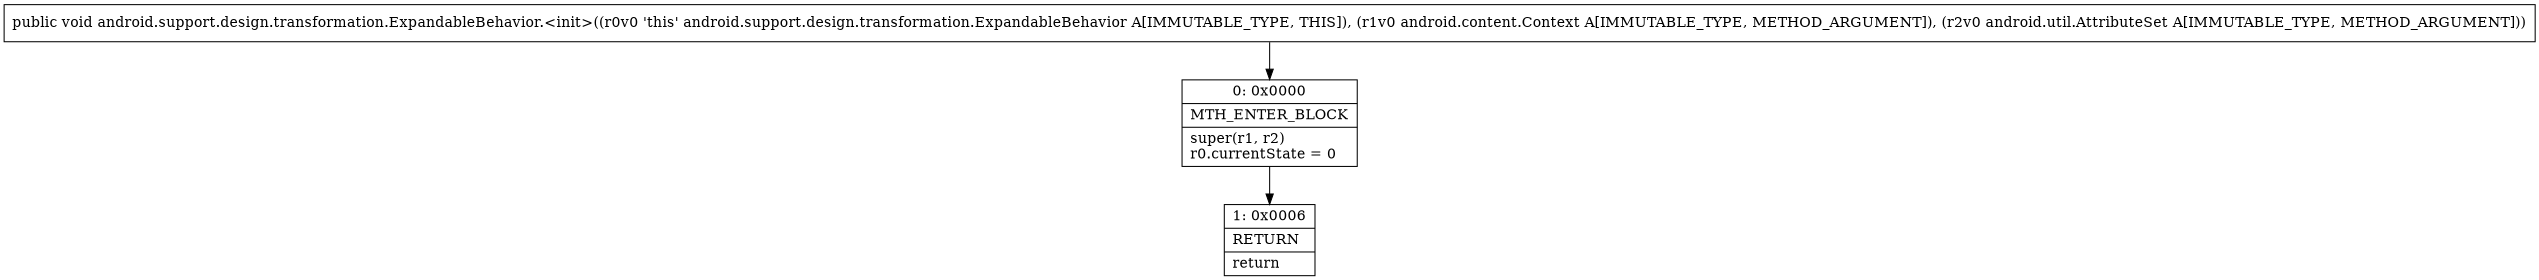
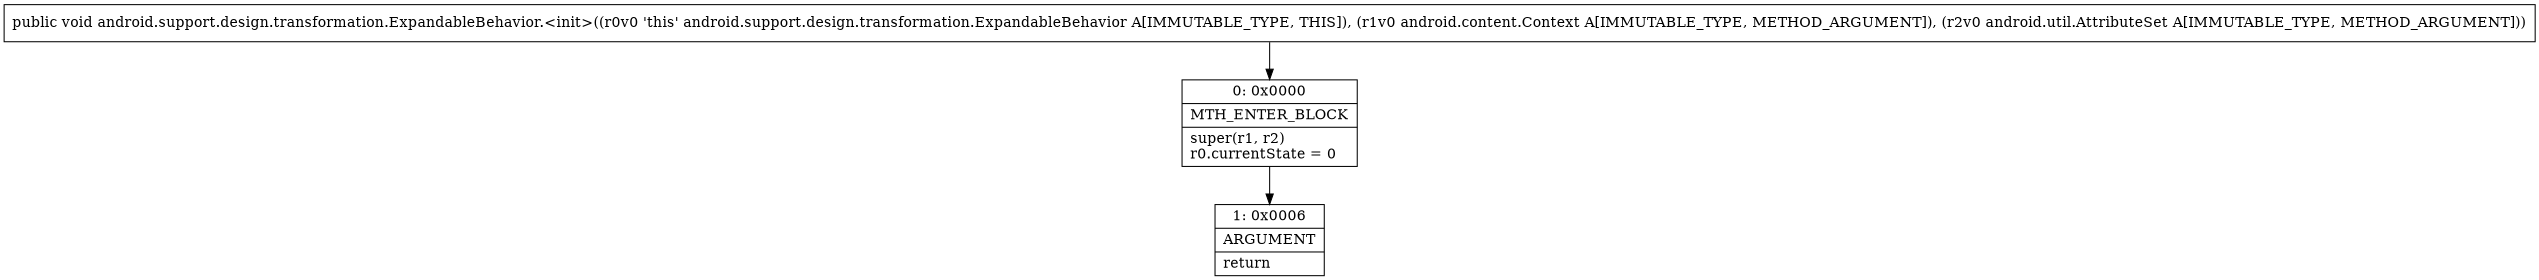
node "1: 0x0006": text "RETURN" -> "ARGUMENT"
